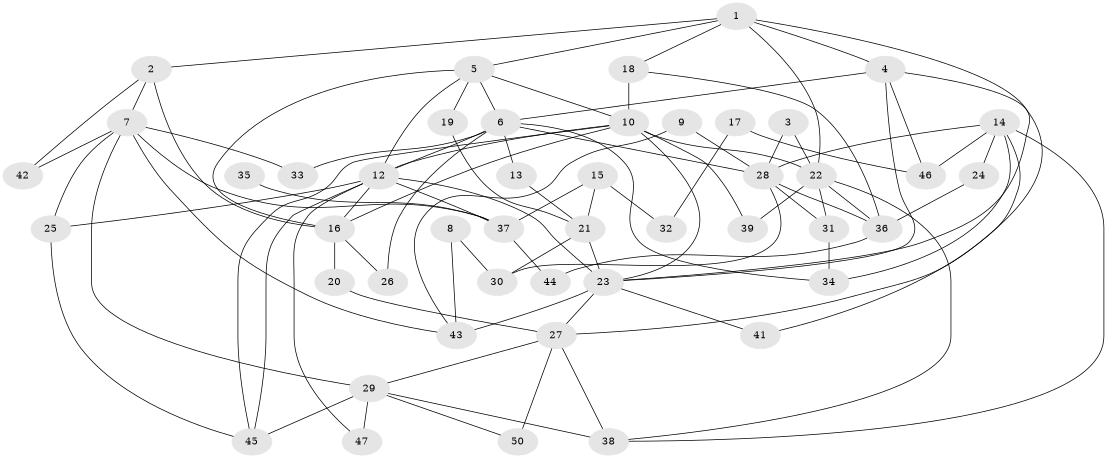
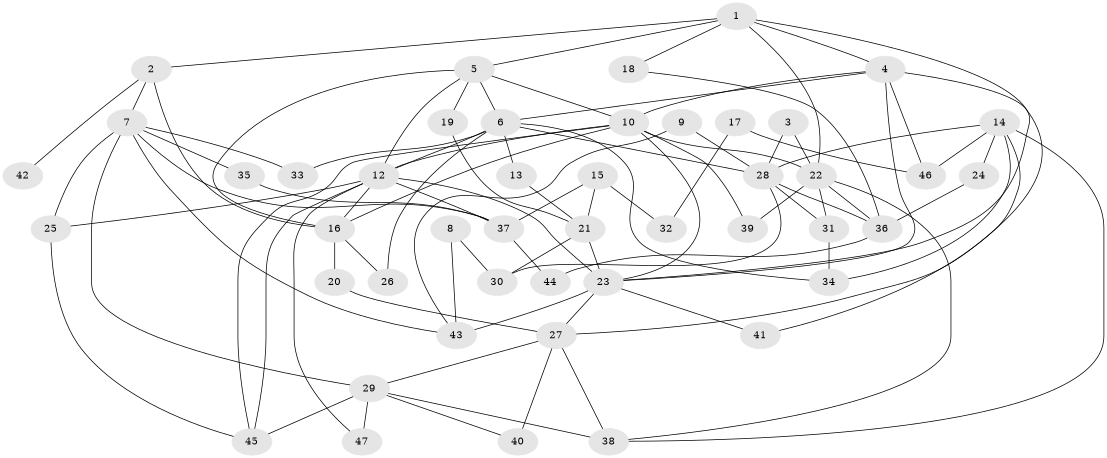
edge "18" -- "10": now "4" -- "10"
edge "7" -- "42": now "7" -- "35"
node "50": label "50" -> "40"
